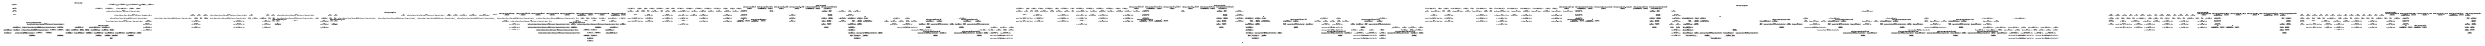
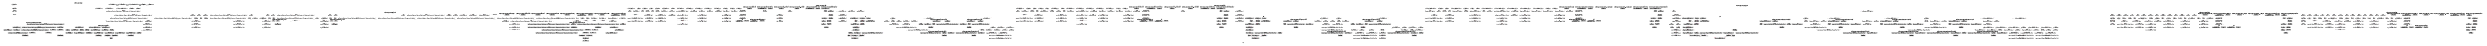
node "Name: rhs (alias Real (struct number:<null>))": added
node "Name: $ (alias Natural (struct number:<null>))": removed
